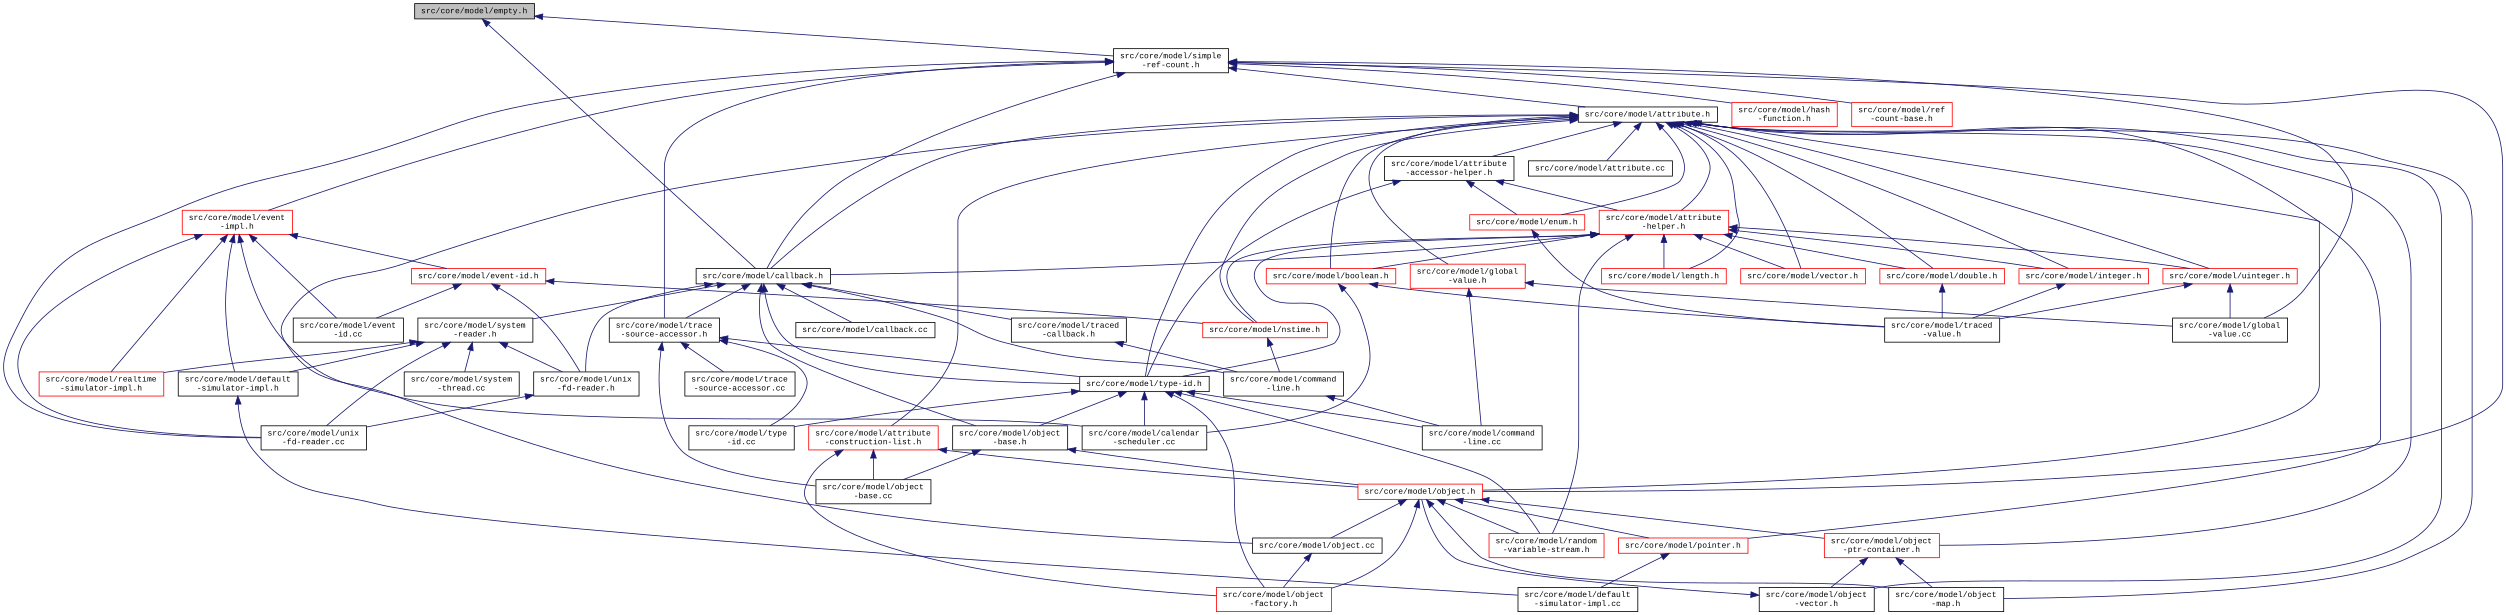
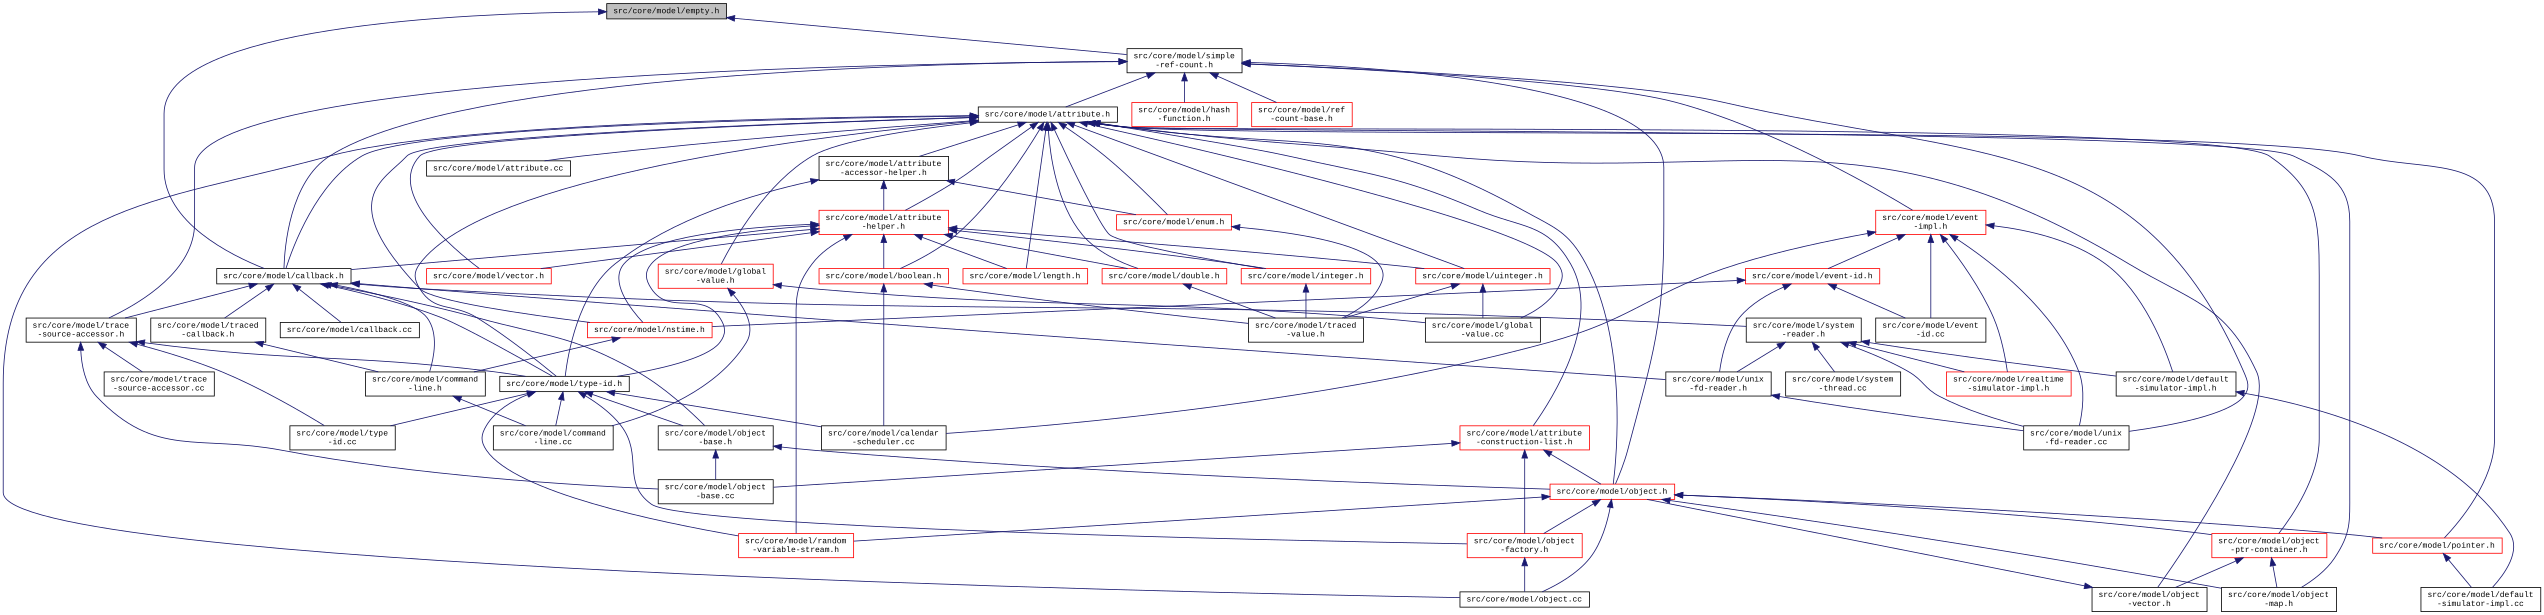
edge "src/core/model/global -value.cc" -> "src/core/model/simple -ref-count.h": now "src/core/model/global -value.cc" -> "src/core/model/attribute.h"
edge "src/core/model/object -factory.h" -> "src/core/model/object.cc": reversed
